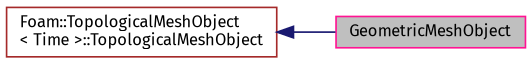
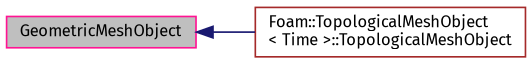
edge "GeometricMeshObject" -> "Foam::TopologicalMeshObject < Time >::TopologicalMeshObject": reversed
